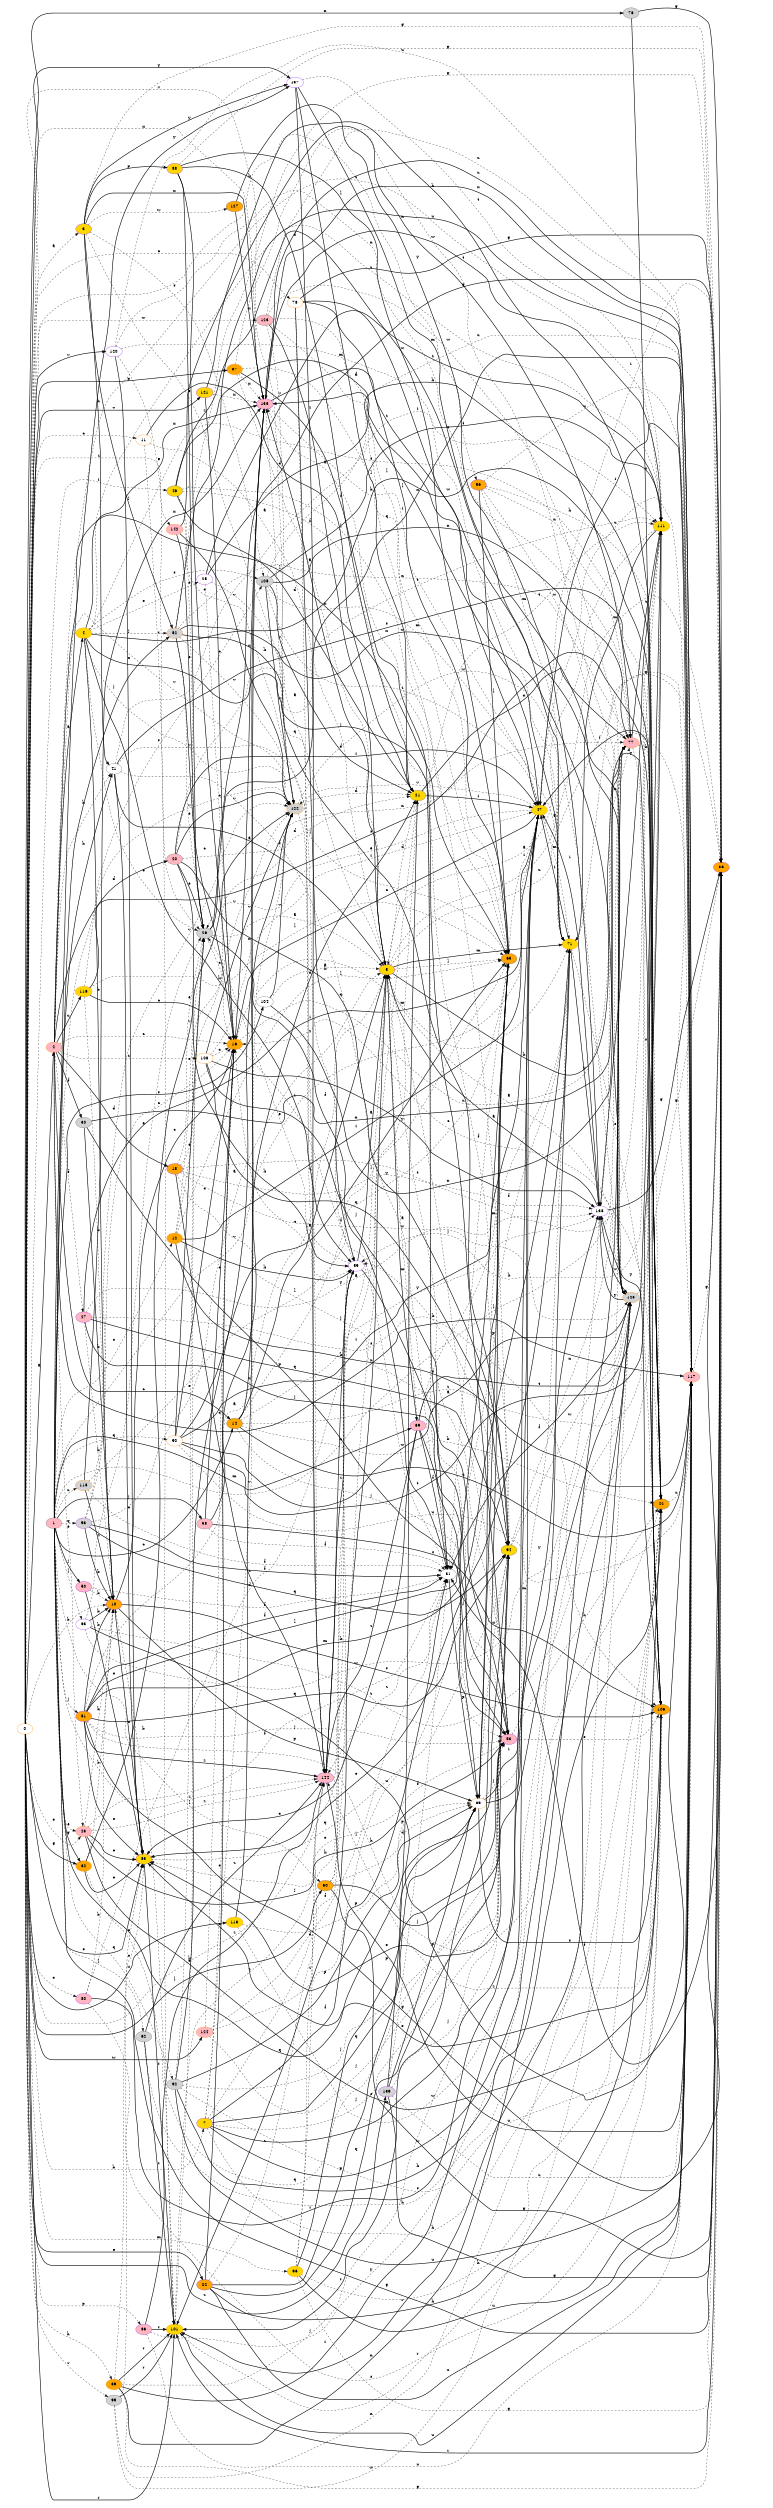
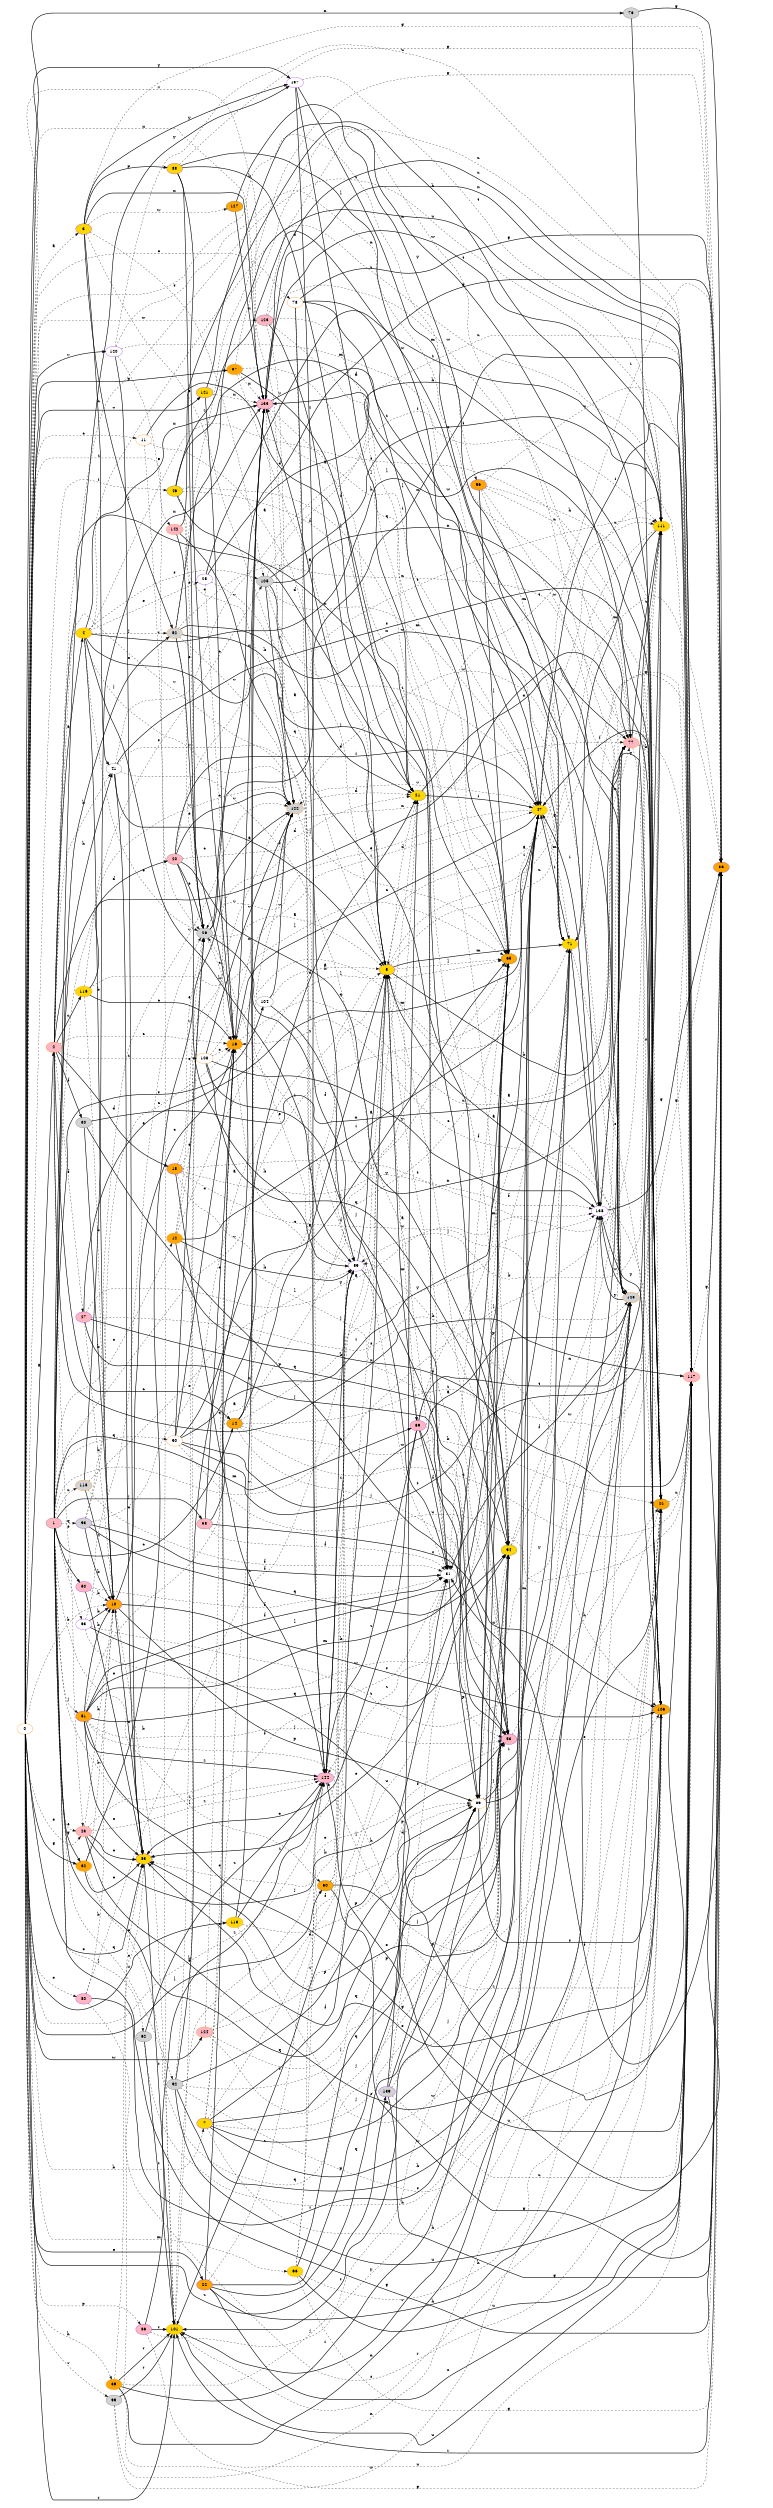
edge "14" -> "117": style bold -> dashed
edge "83" -> "94": now "124" -> "94"
edge "113" -> "144": added, label "z"
